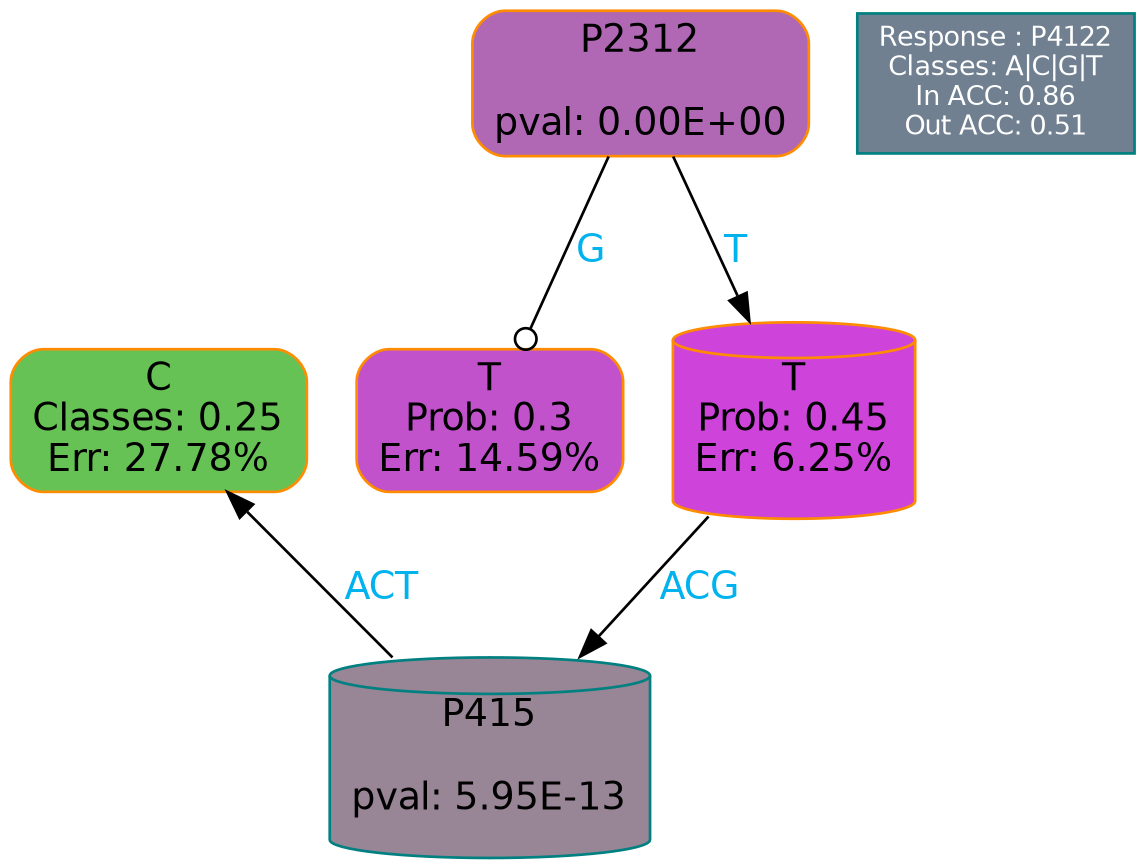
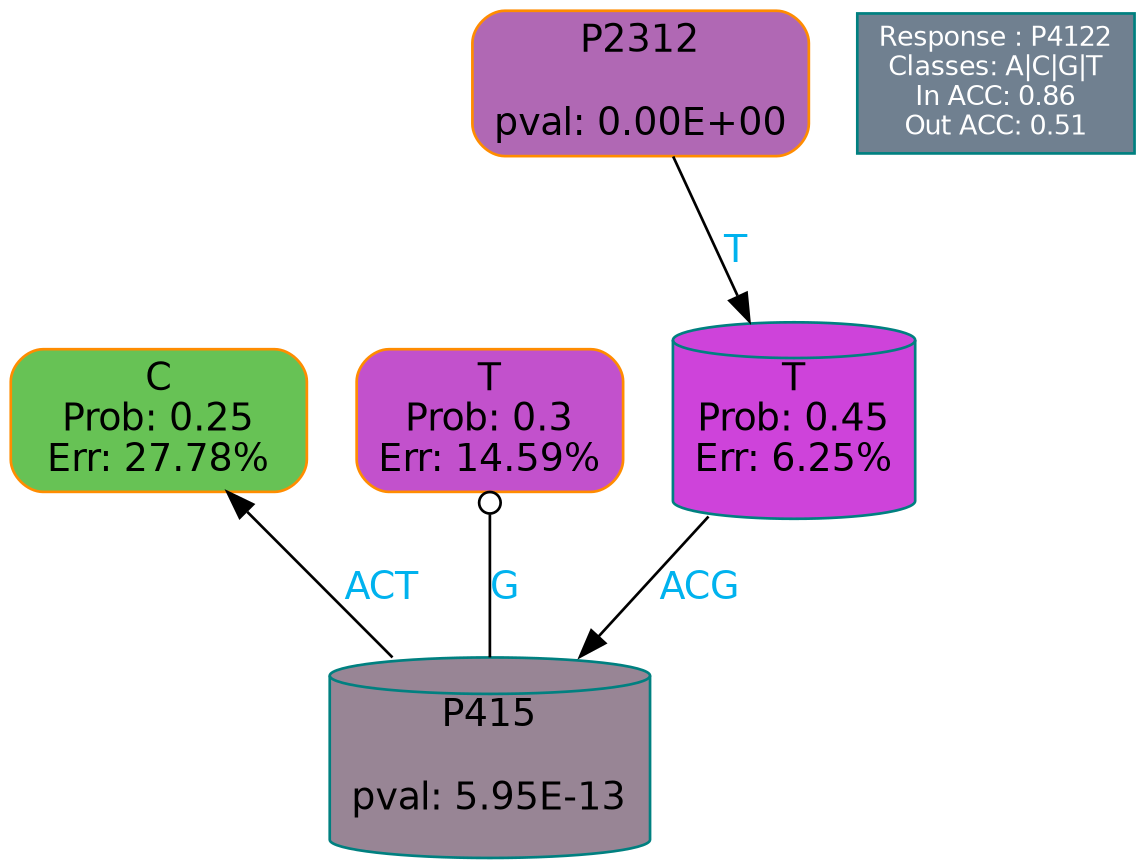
edge "P2312 pval: 0.00E+00" -> "T Prob: 0.3 Err: 14.59%": now "P415 pval: 5.95E-13" -> "T Prob: 0.3 Err: 14.59%"
node "C Classes: 0.25 Err: 27.78%": label "C Classes: 0.25 Err: 27.78%" -> "C Prob: 0.25 Err: 27.78%"
node "T Prob: 0.45 Err: 6.25%": color darkorange -> teal
